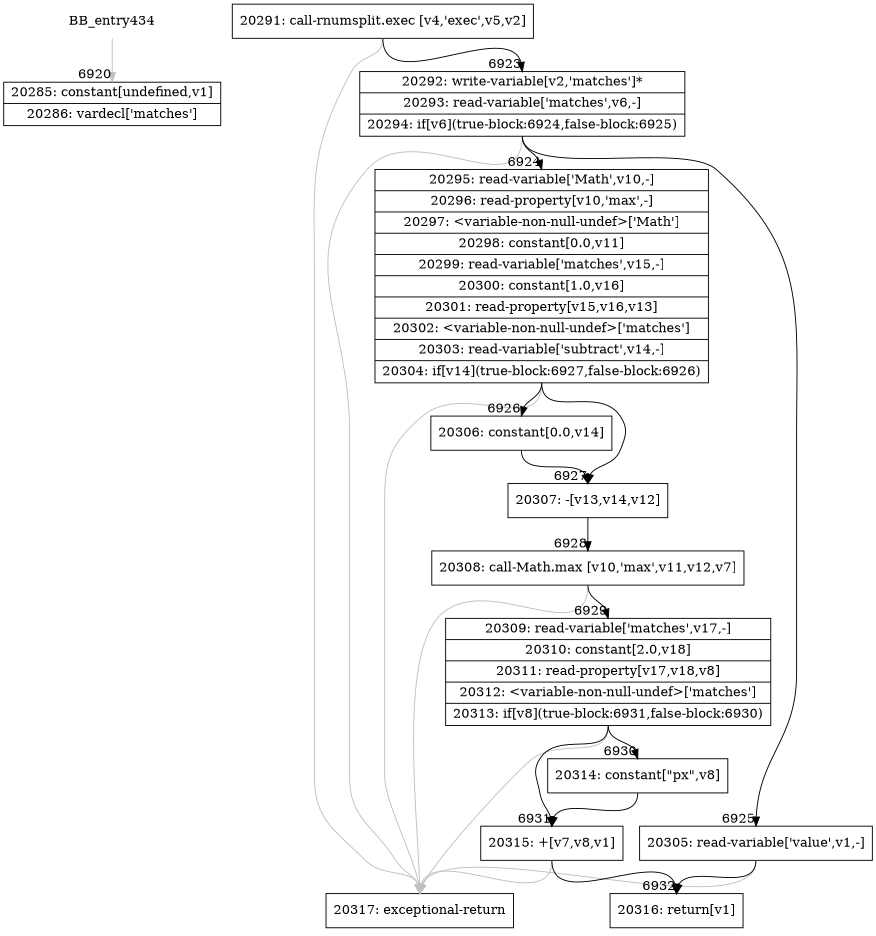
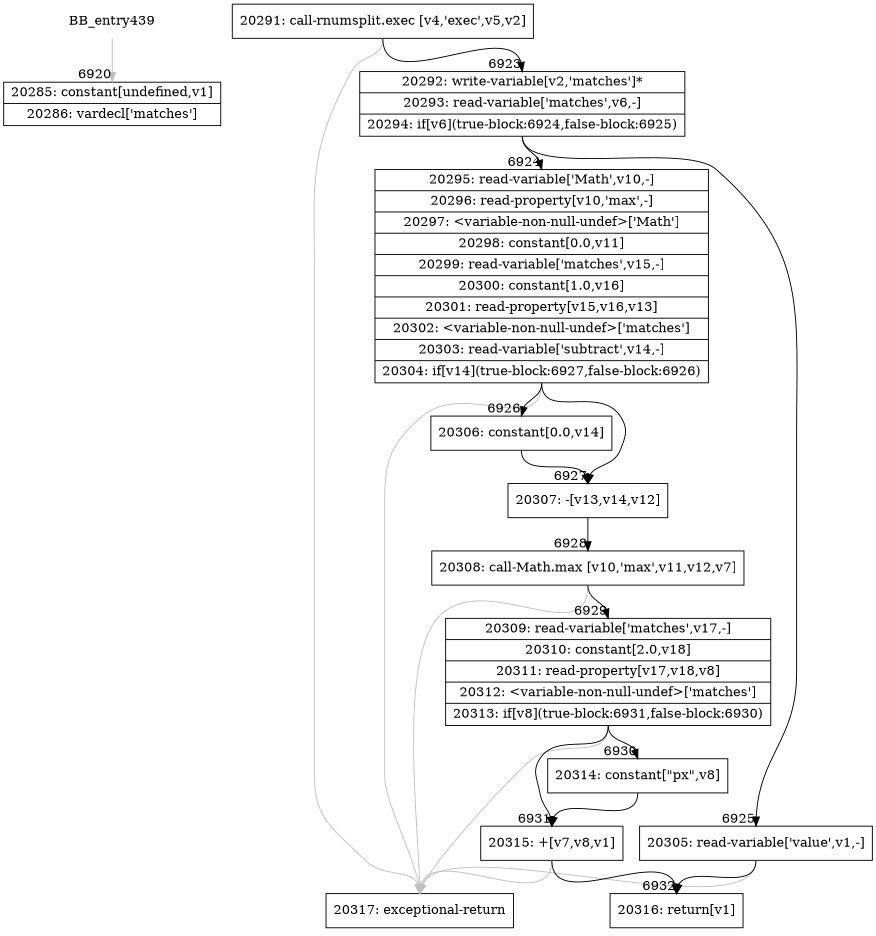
node "BB_entry434": label "BB_entry434" -> "BB_entry439"
edge "20292: write-variable[v2,'matches']*" -> "20317: exceptional-return": removed
